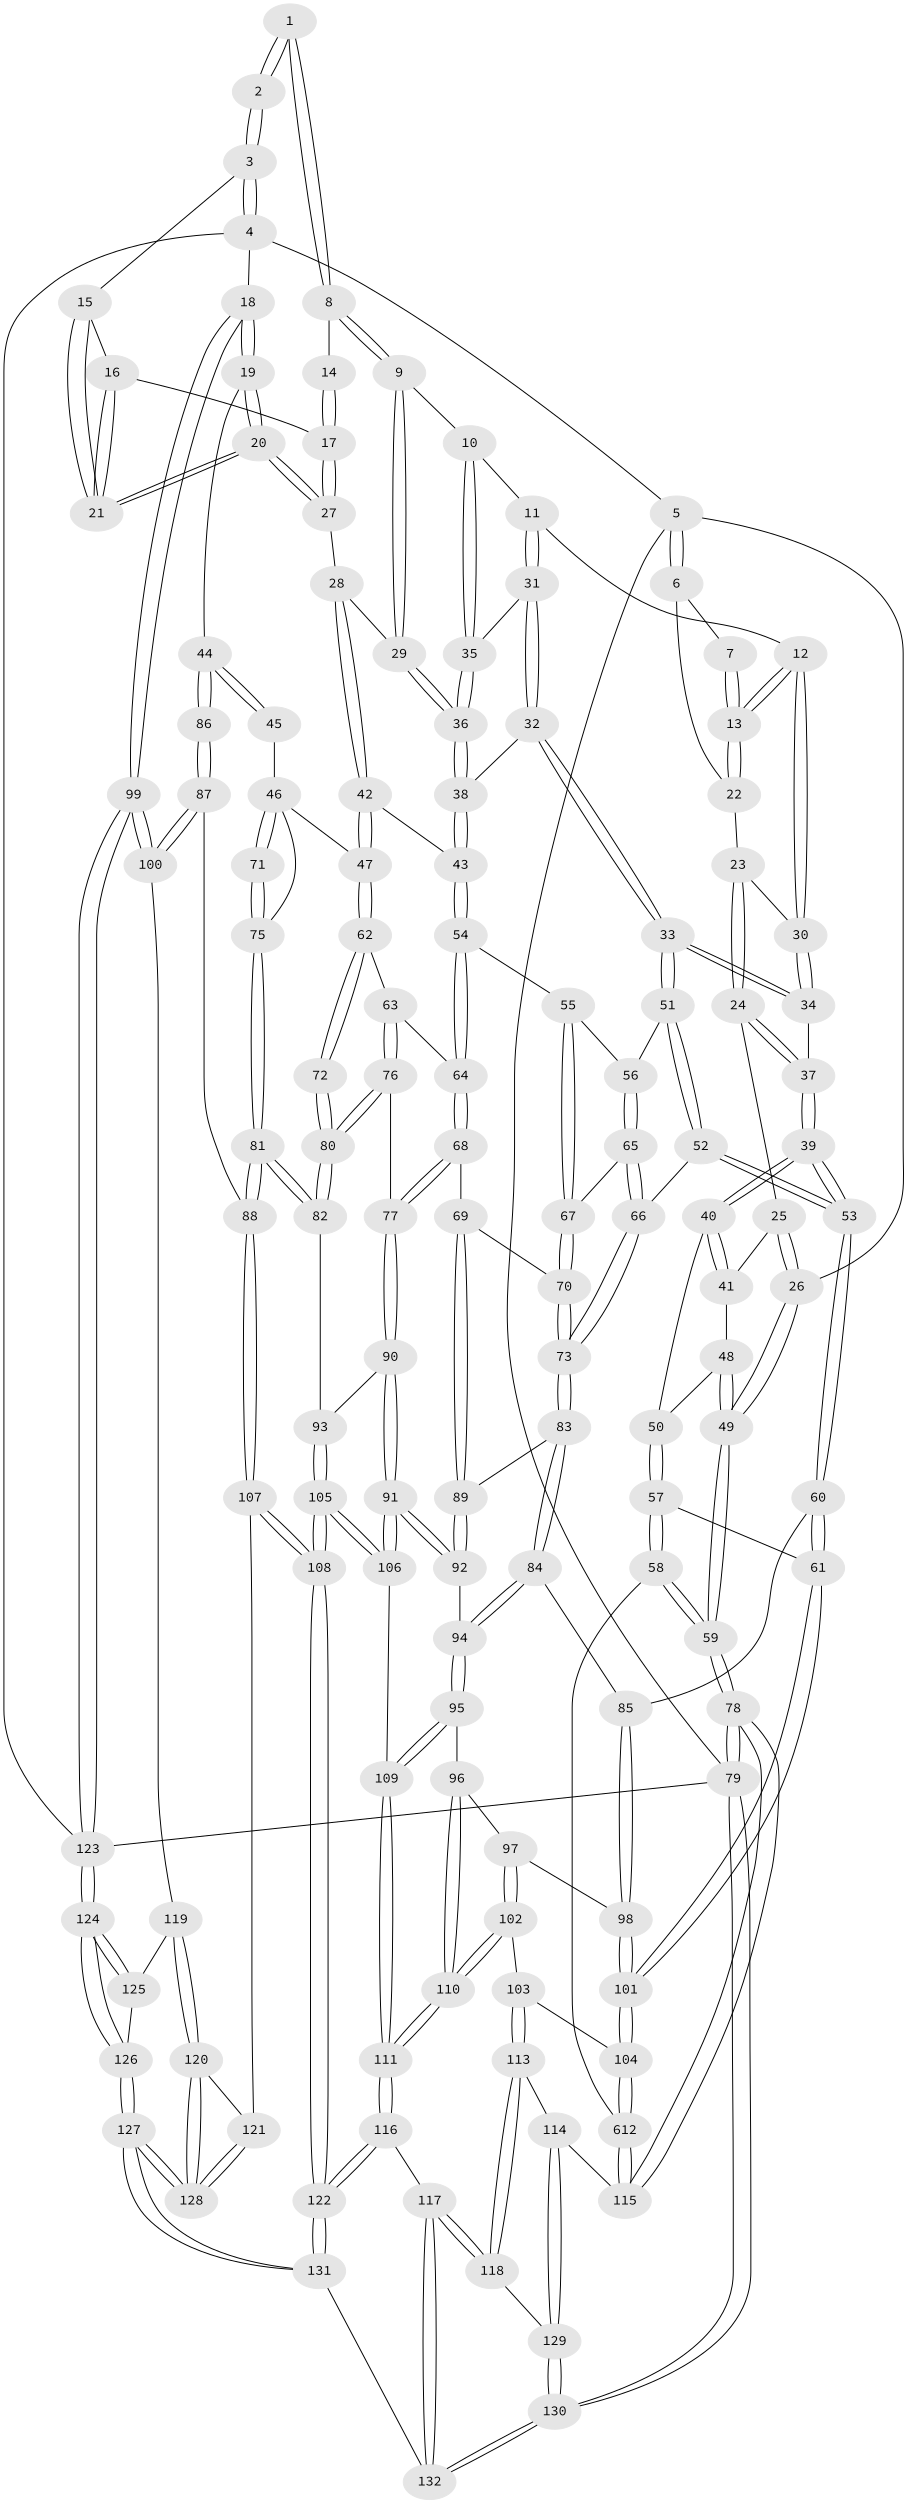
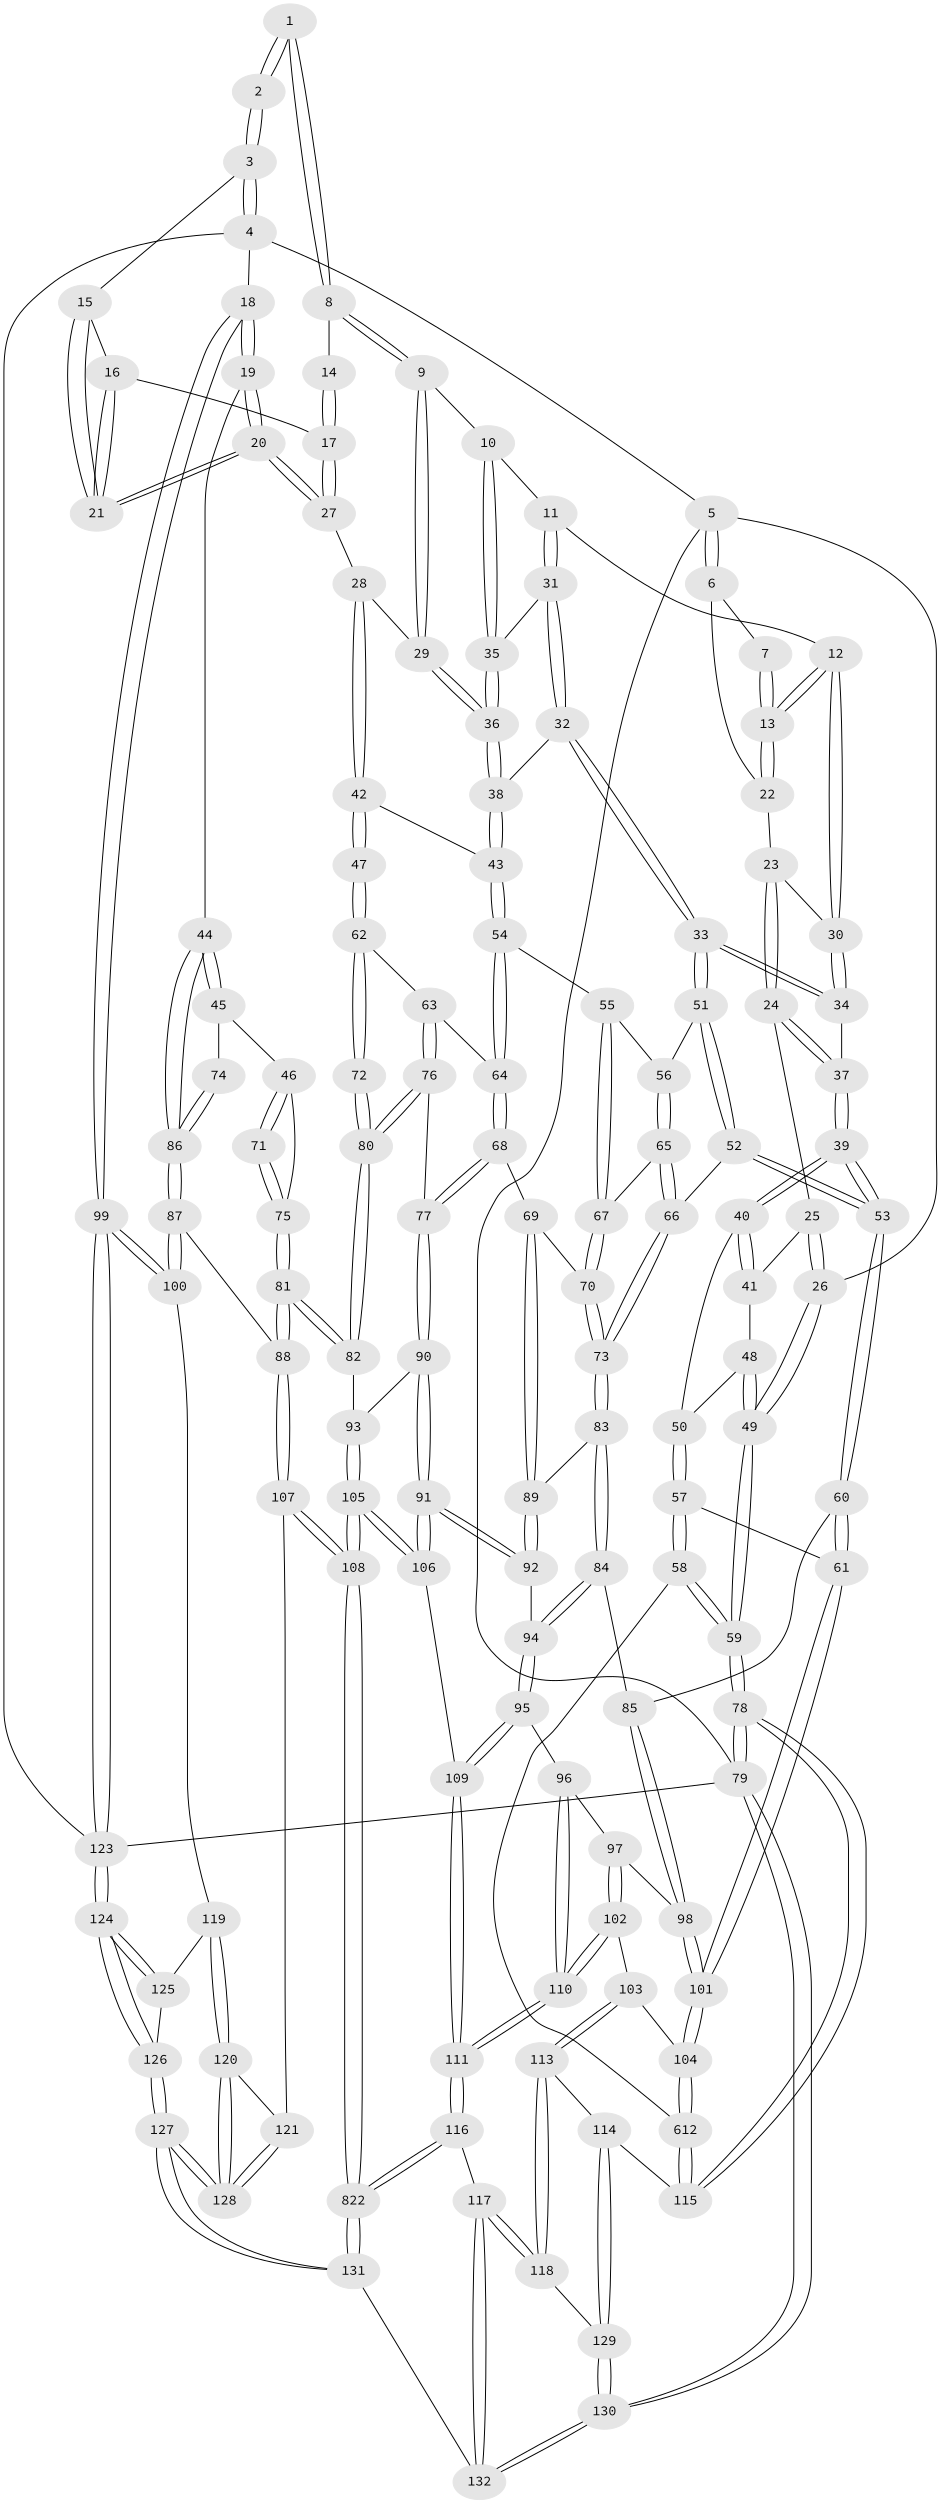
edge "46" -- "47": removed
node "74": added
node "122": label "122" -> "822"
